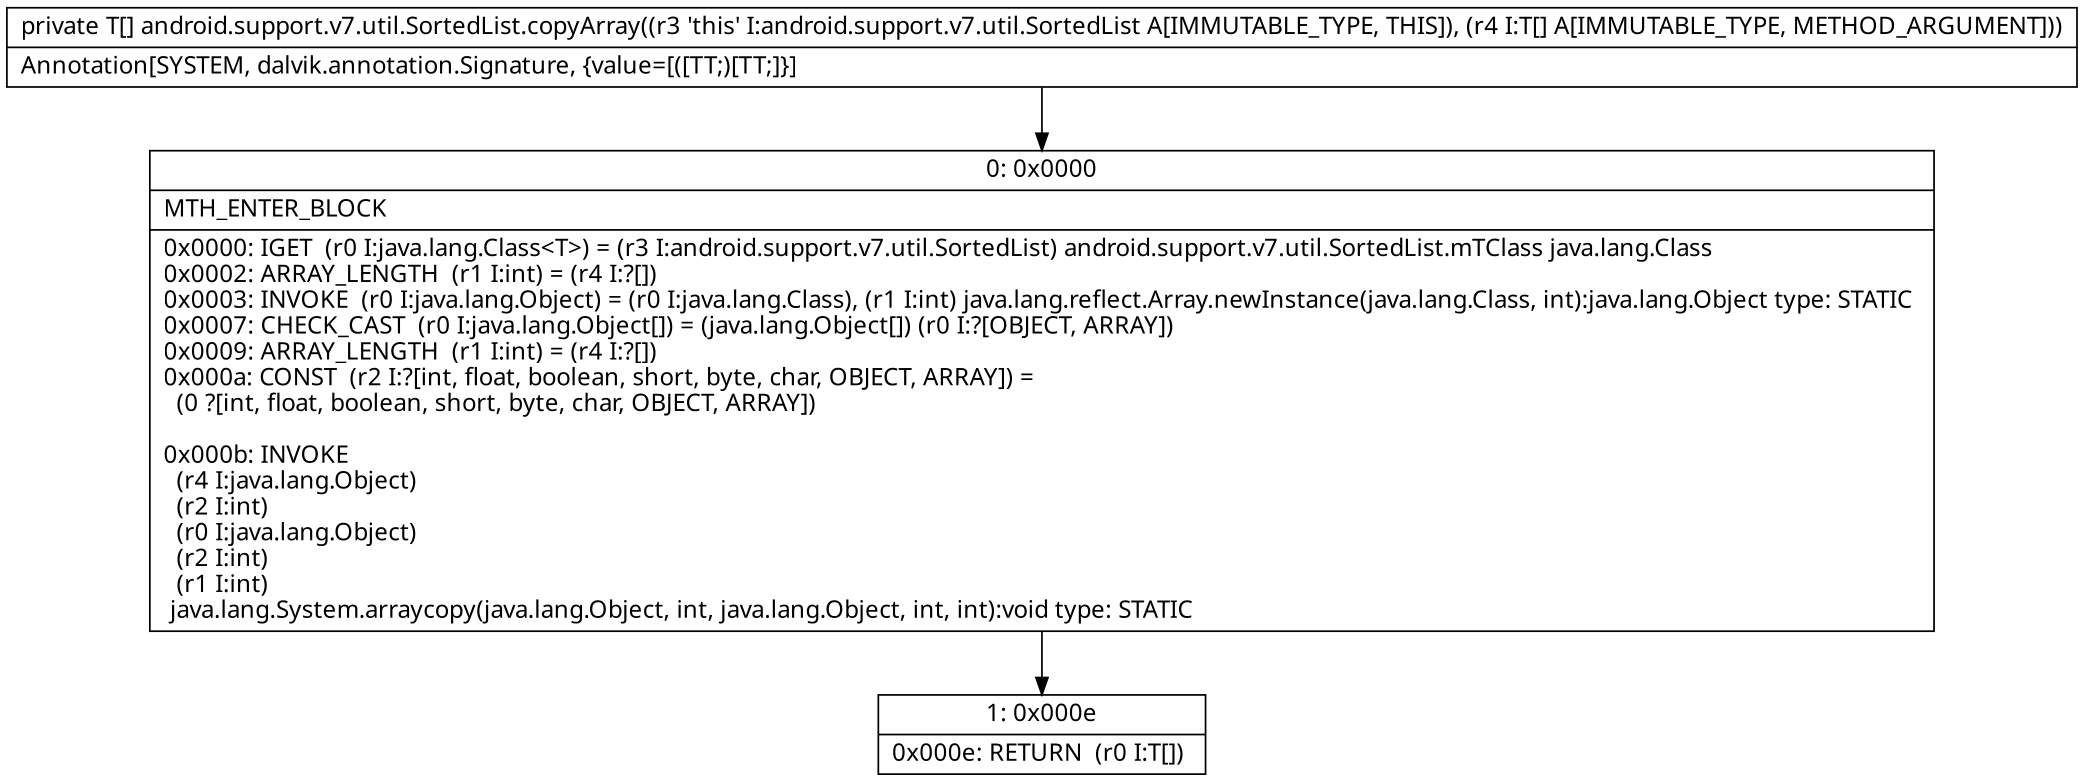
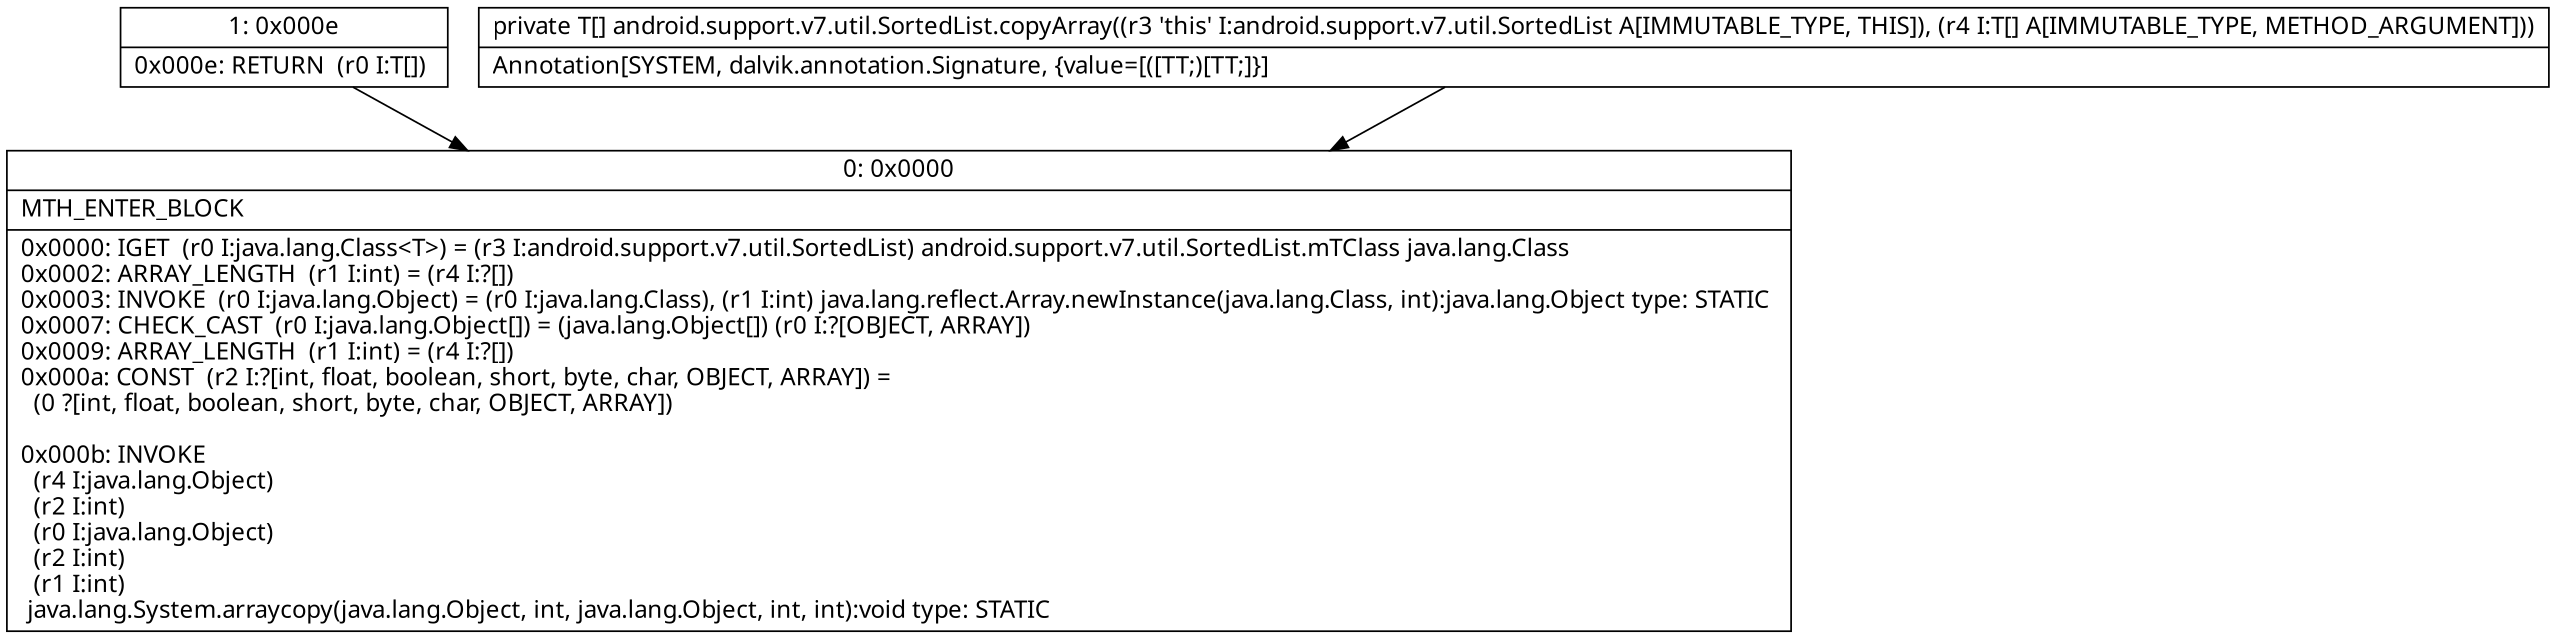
edge "0: 0x0000" -> "1: 0x000e": reversed
